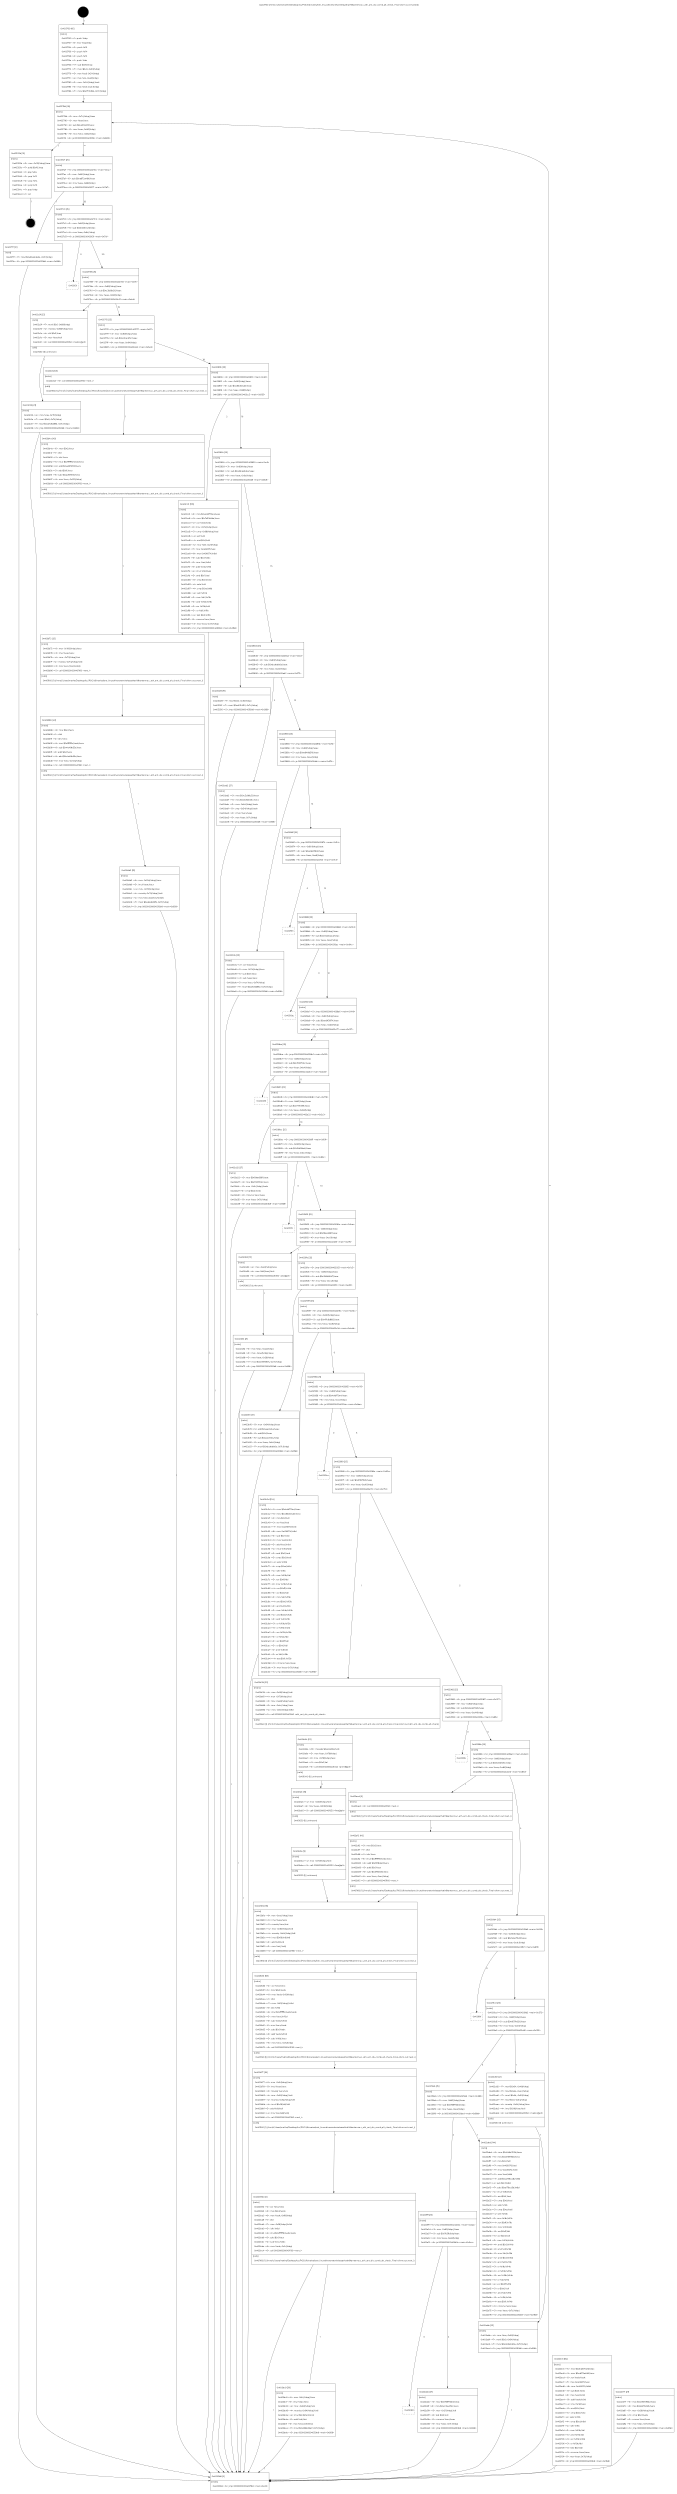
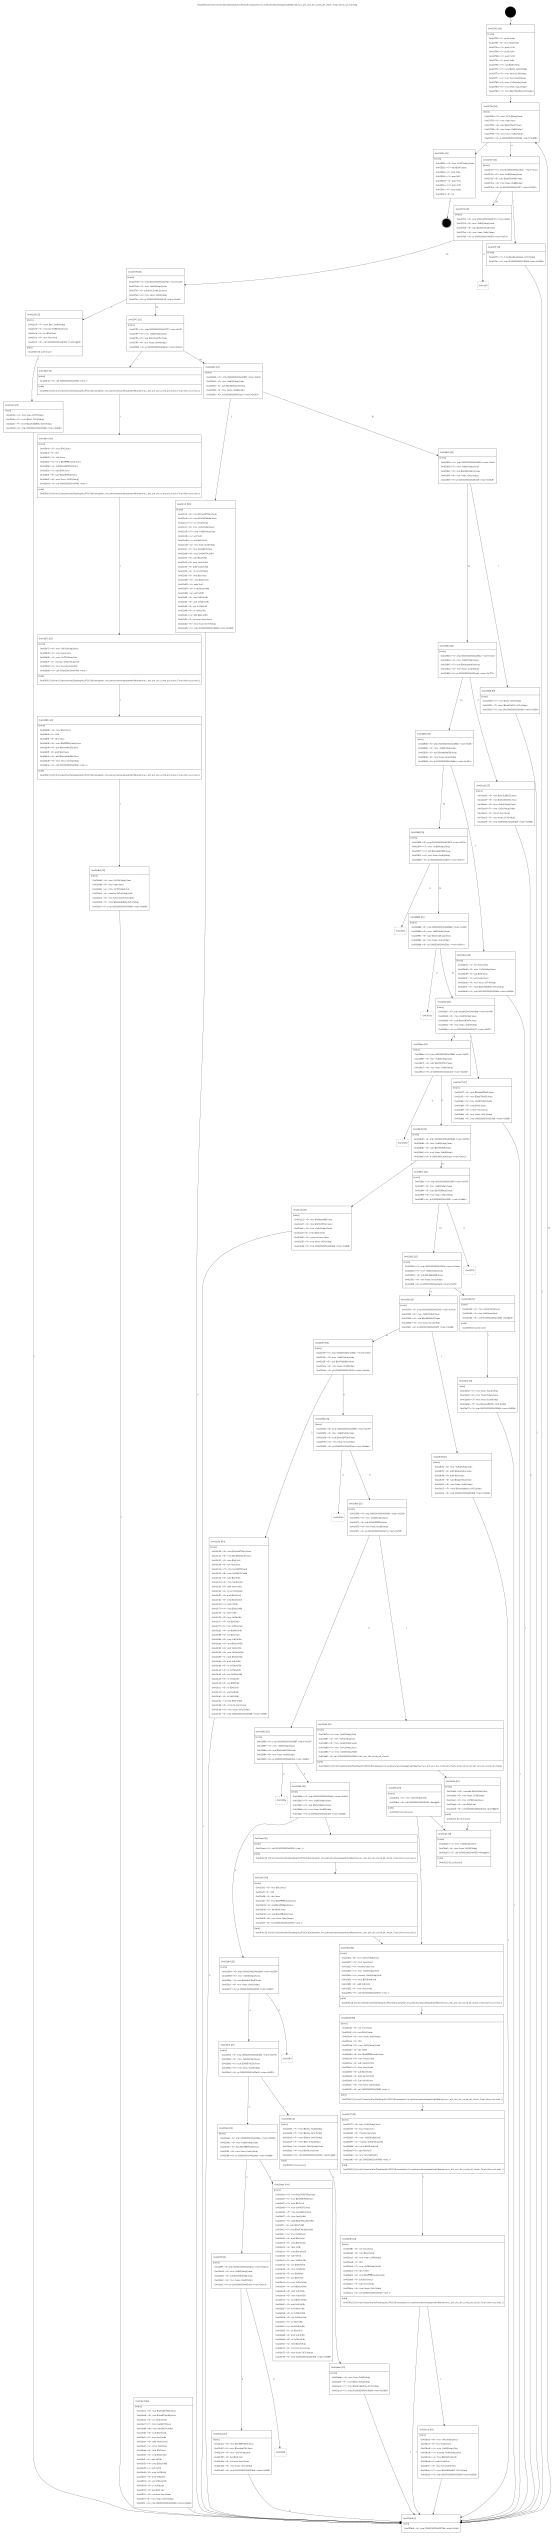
edge "0x4028a1 [25]" -> "0x402a77 [27]": added, label "1"
edge "0x402eab [15]" -> "0x402eba [9]": reversed
